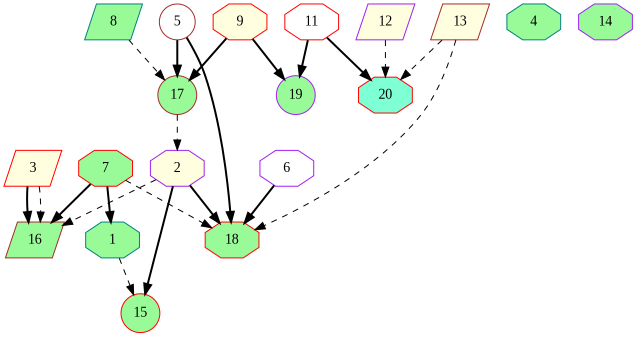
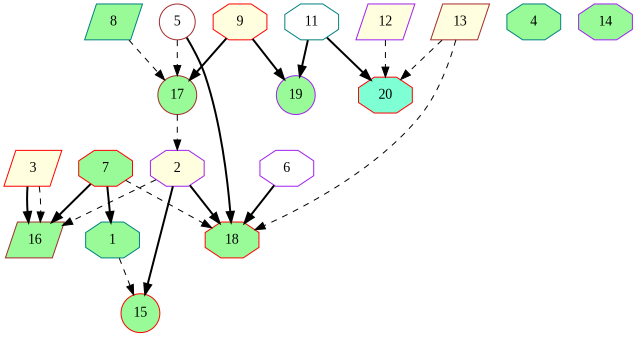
node "11": color red -> teal
edge "5" -> "17": style bold -> dashed
